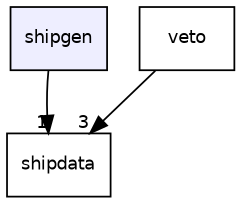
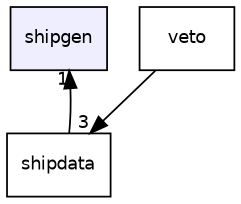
edge "shipgen" -> "shipdata": reversed
